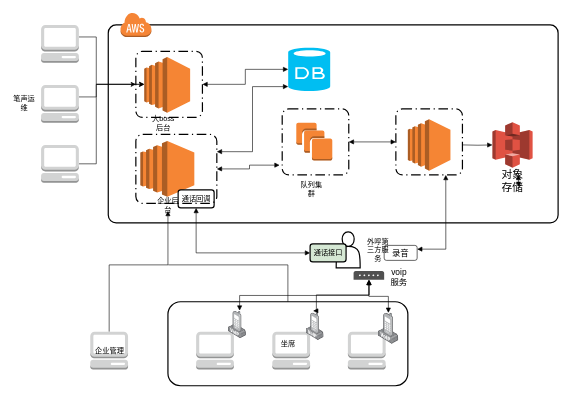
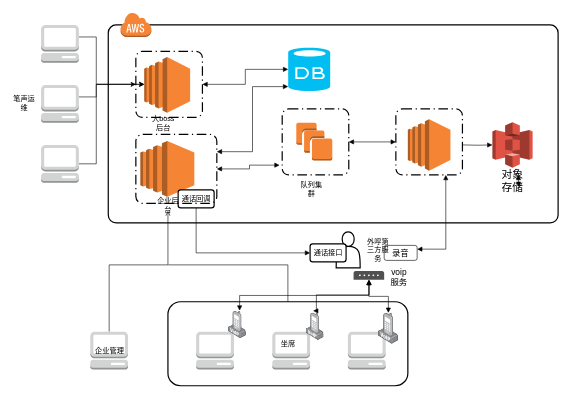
edge "通话回调" -- "通话接口": arrowhead block -> none
edge "企业管理" -> "企业后台": arrowhead block -> open
node "通话接口": fillcolor #d5e8d4 -> #ffffff
